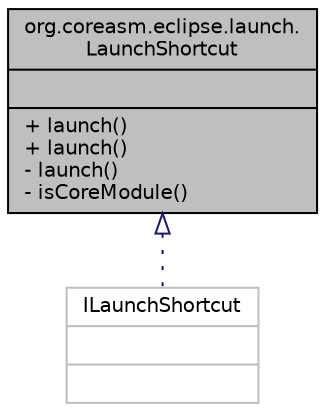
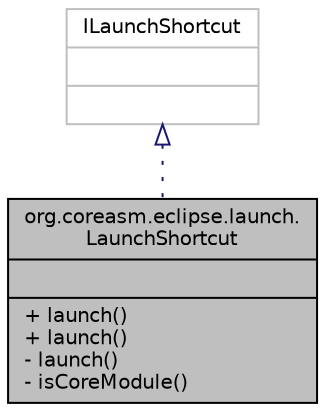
edge "ILaunchShortcut" -> "org.coreasm.eclipse.launch.": reversed
